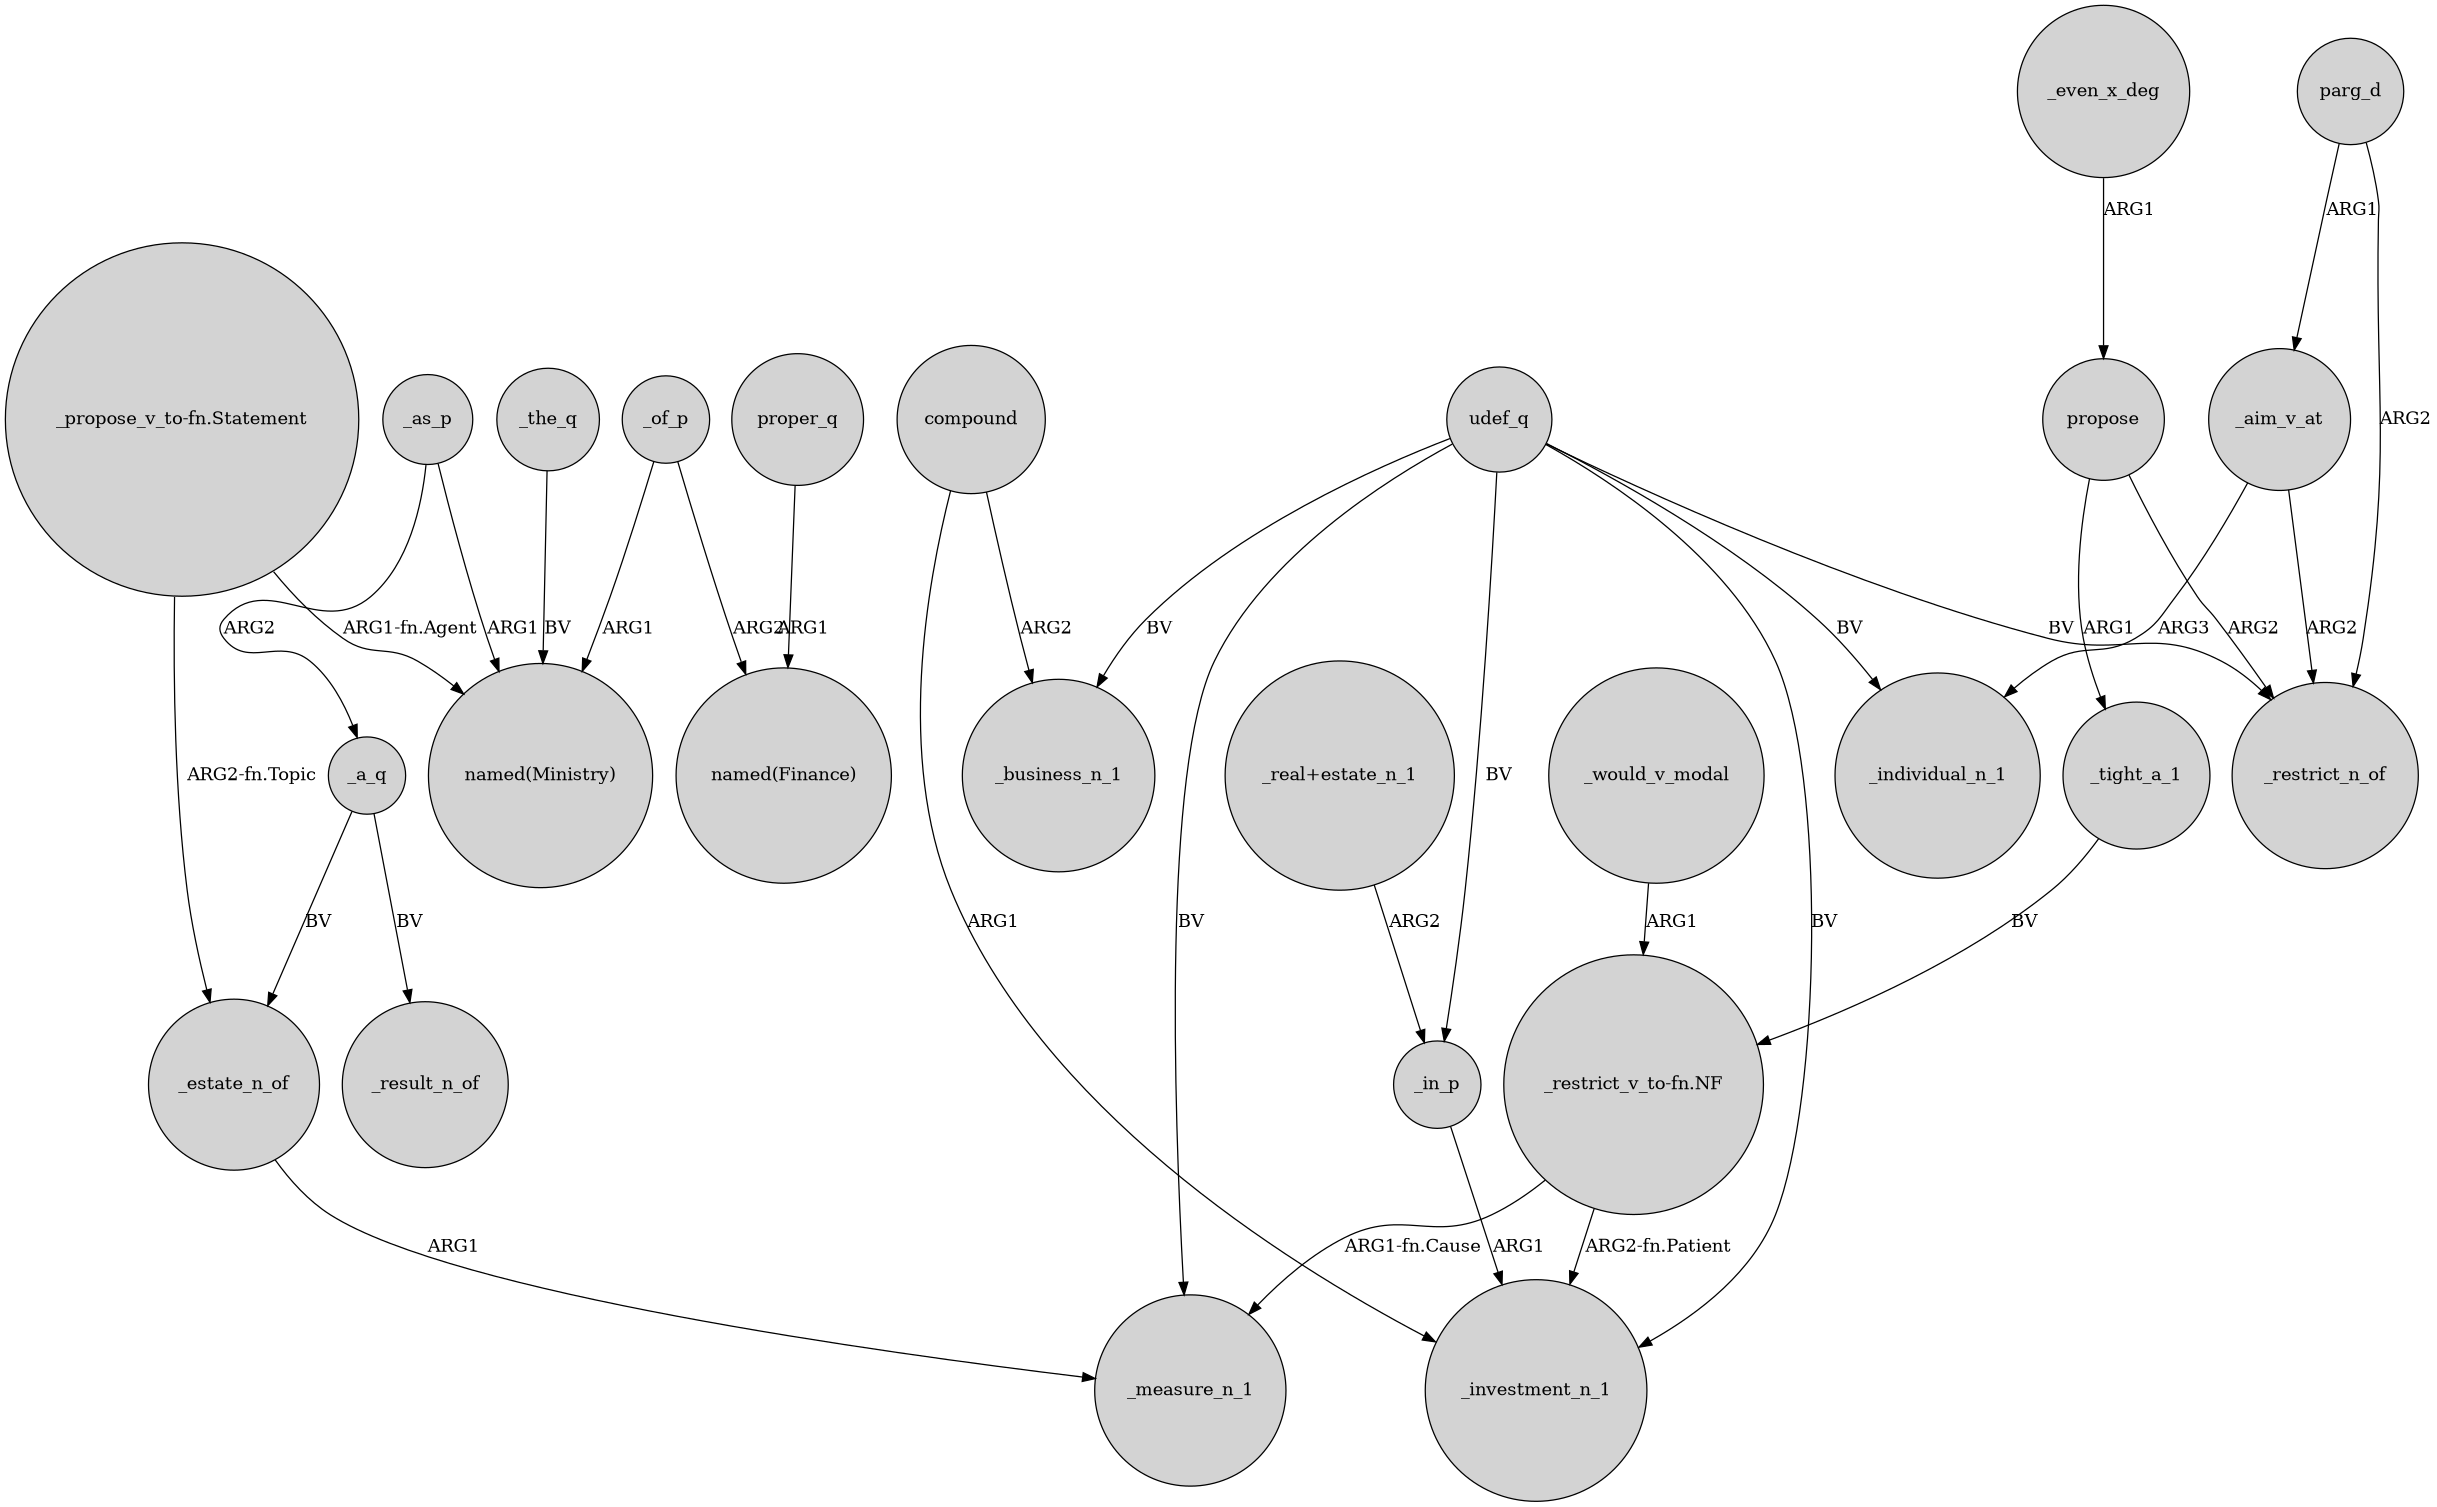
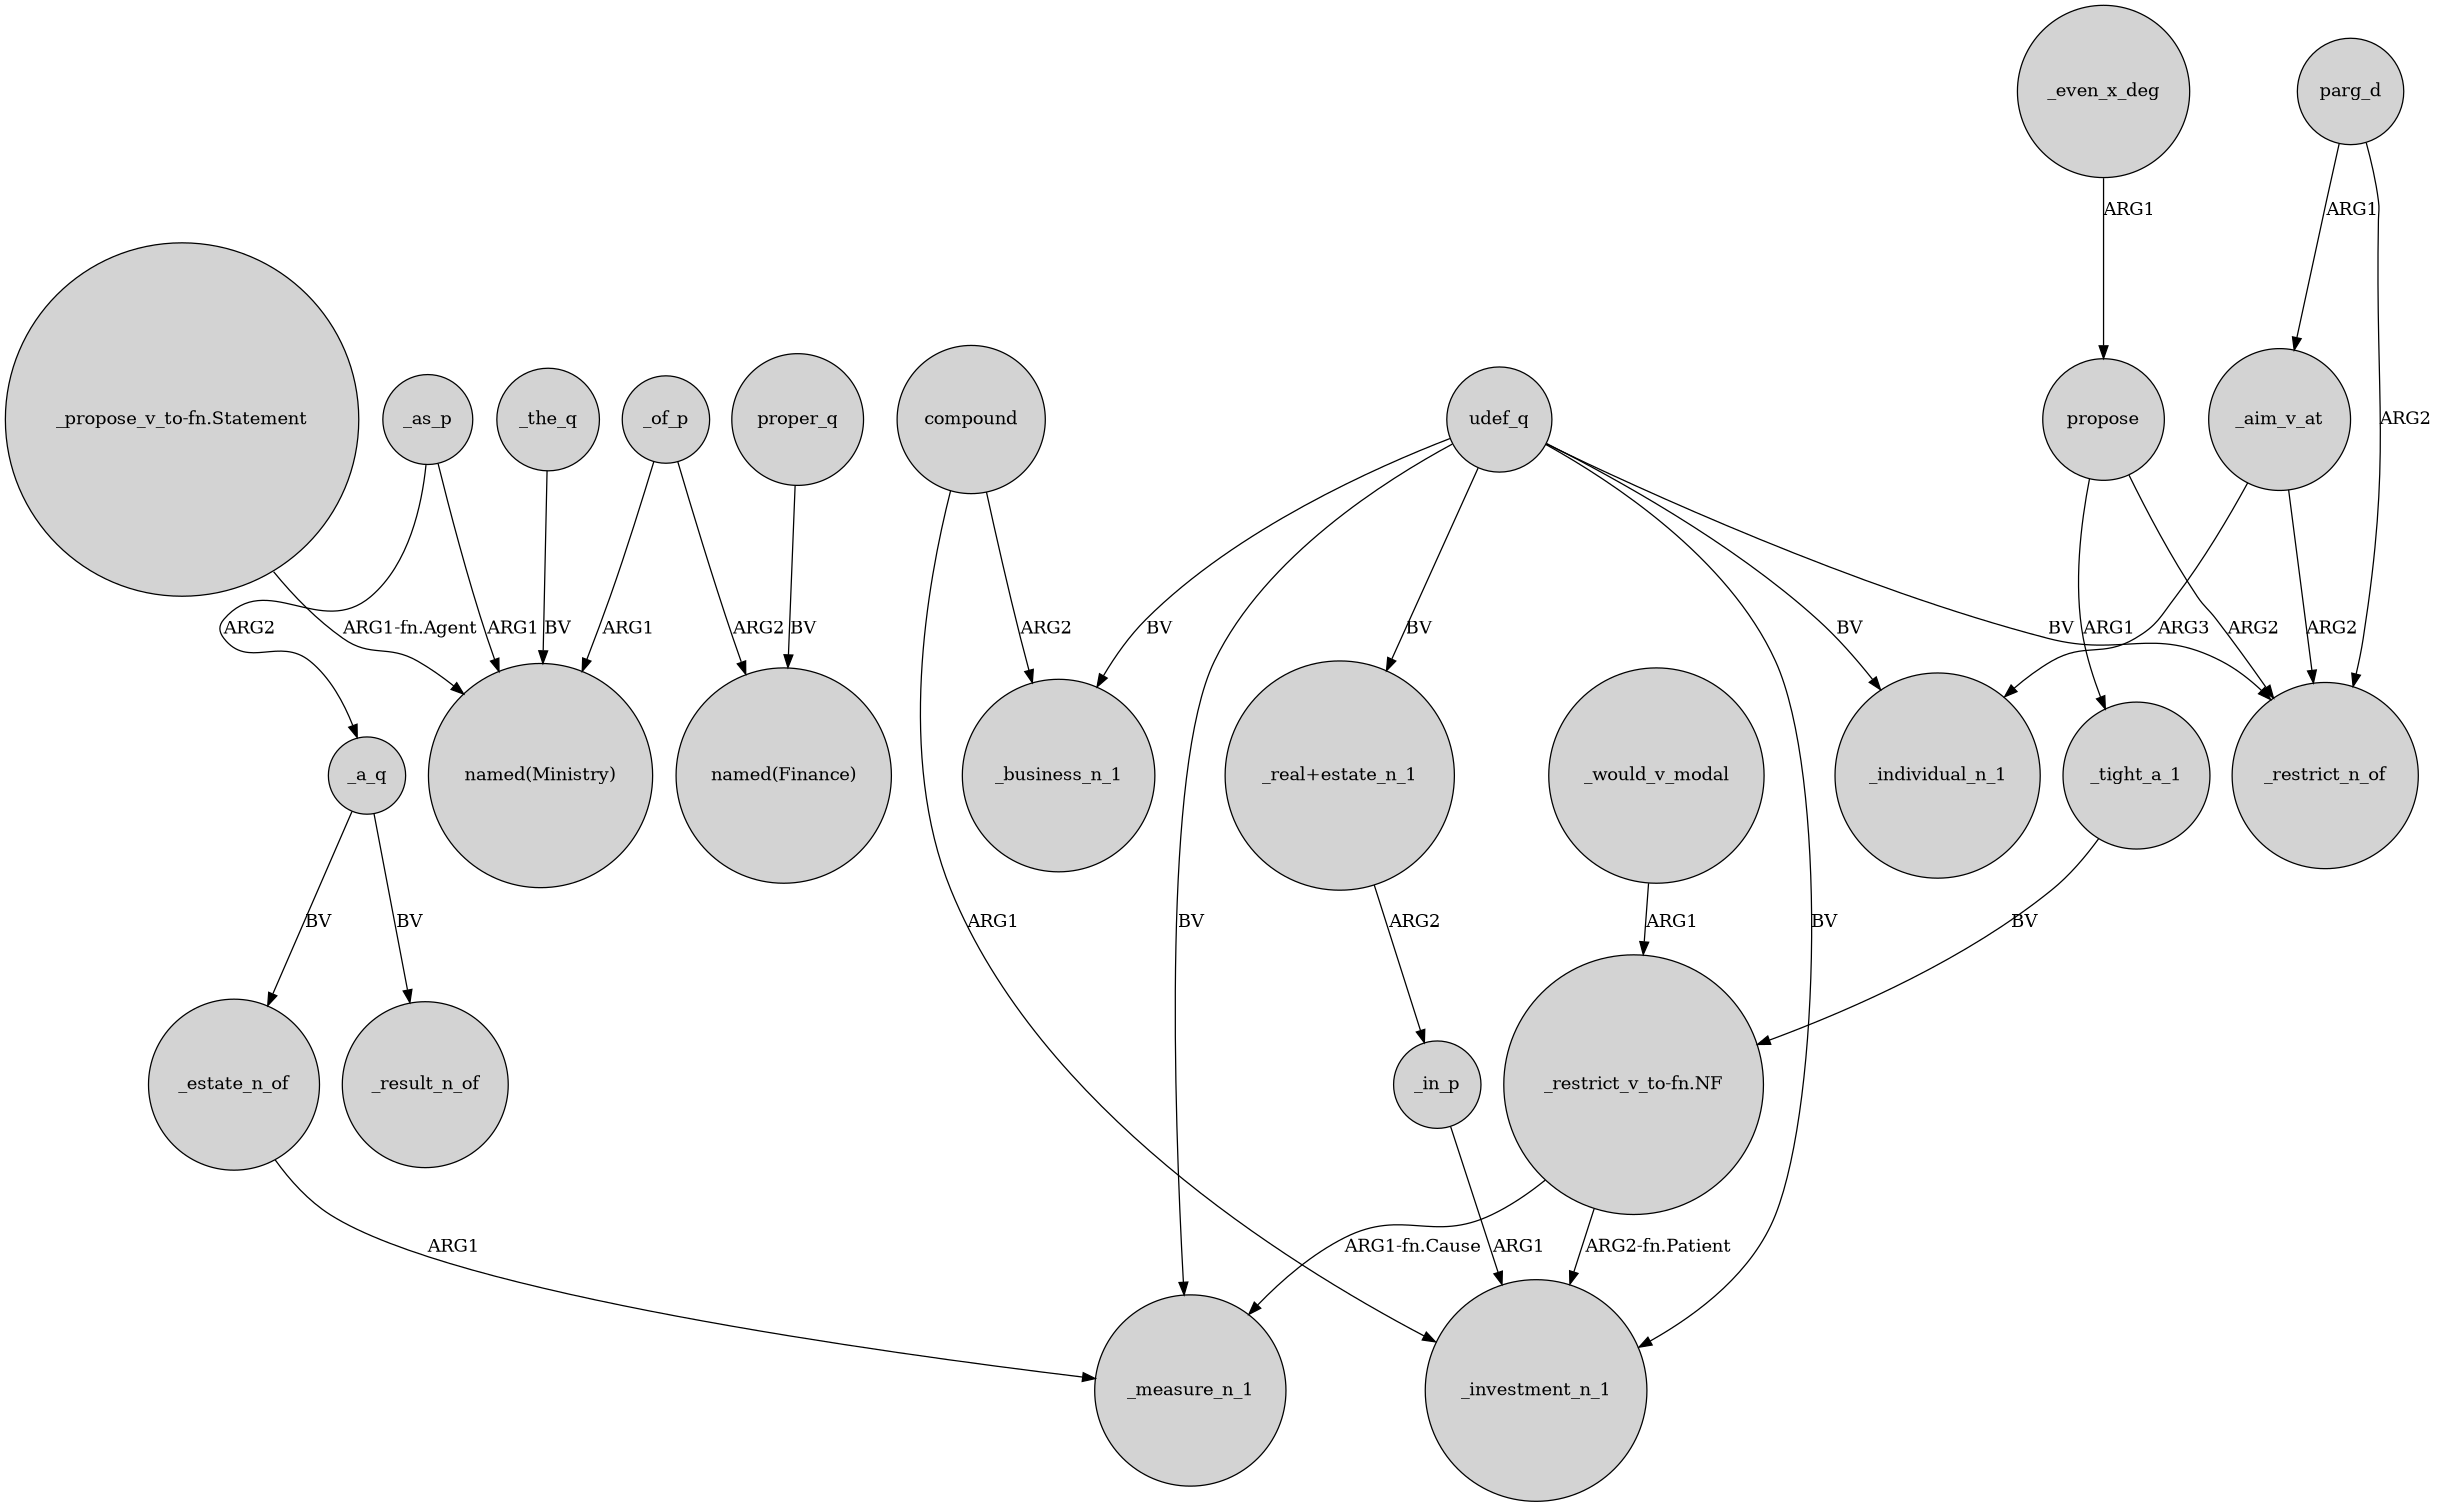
edge "proper_q" -> "named(Finance)": label "ARG1" -> "BV"
edge "udef_q" -> "_in_p": now "udef_q" -> "_real+estate_n_1"
edge "_propose_v_to-fn.Statement" -> "_estate_n_of": removed, label "ARG2-fn.Topic"
